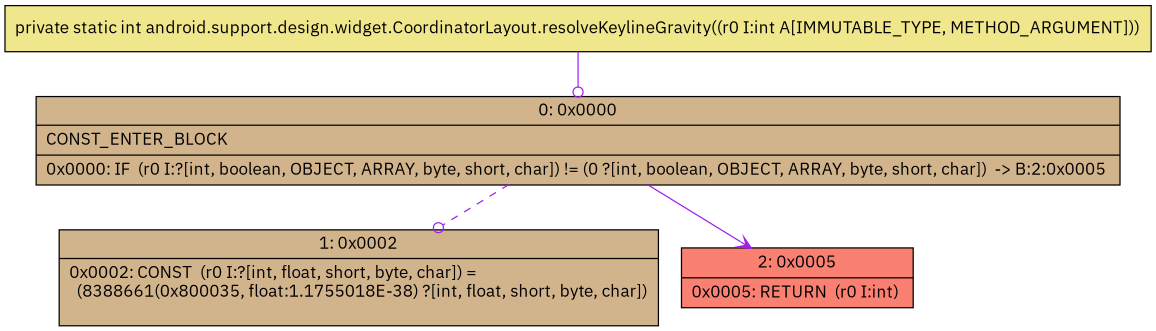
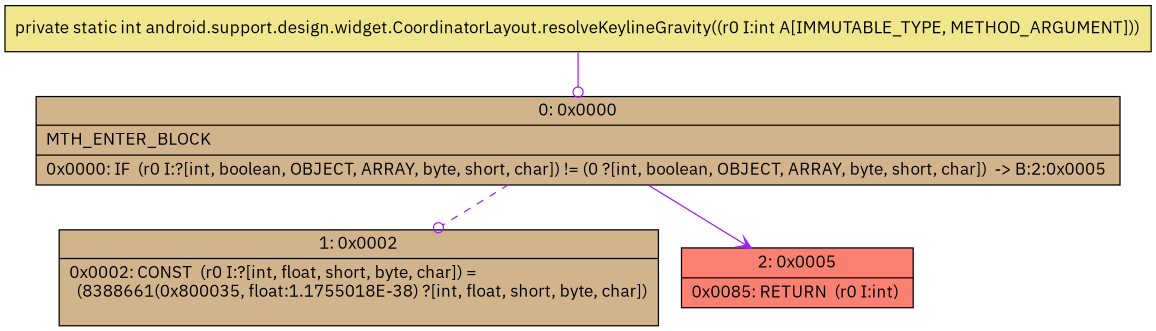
node "0: 0x0000": text "CONST_ENTER_BLOCK" -> "MTH_ENTER_BLOCK"
node "2: 0x0005": text "0x0005: RETURN  (r0 I:int)" -> "0x0085: RETURN  (r0 I:int)"
